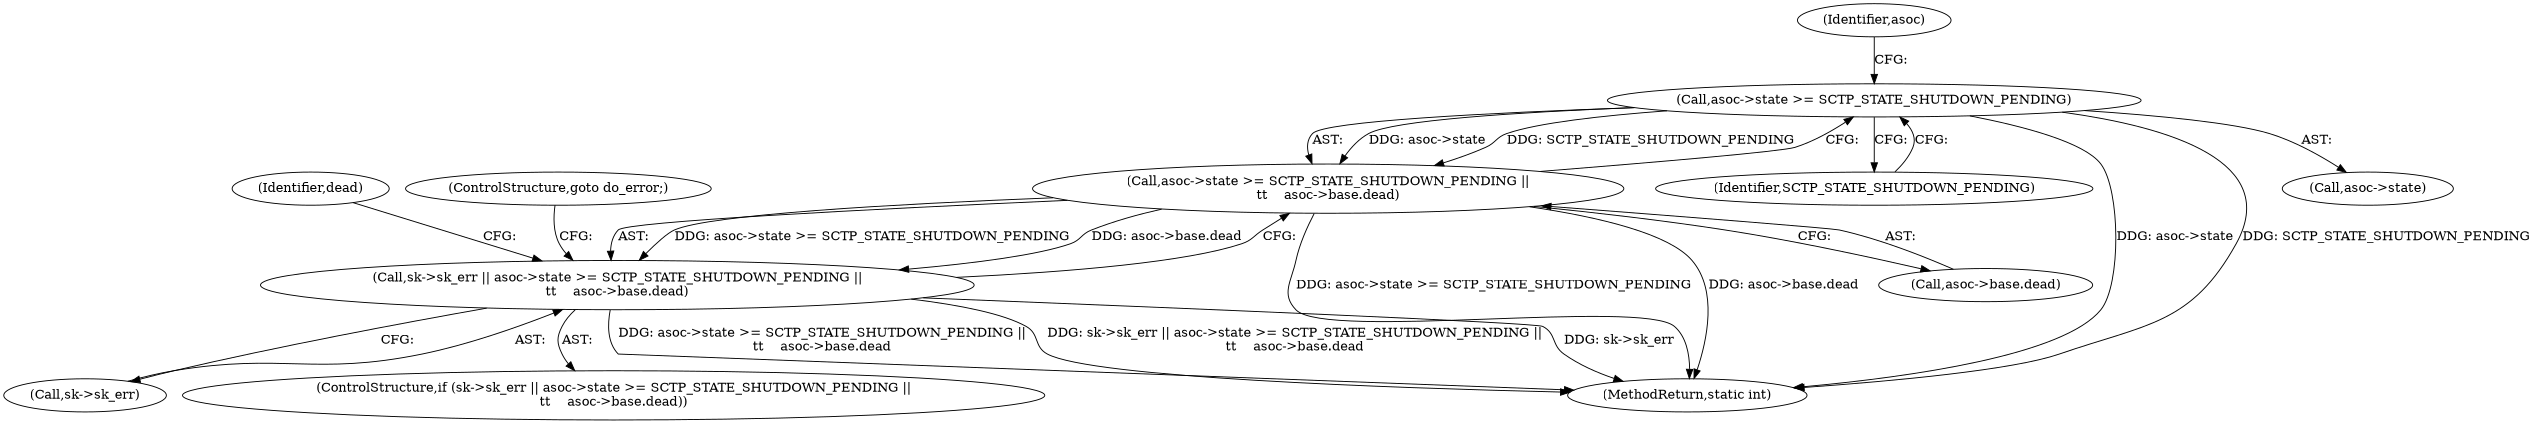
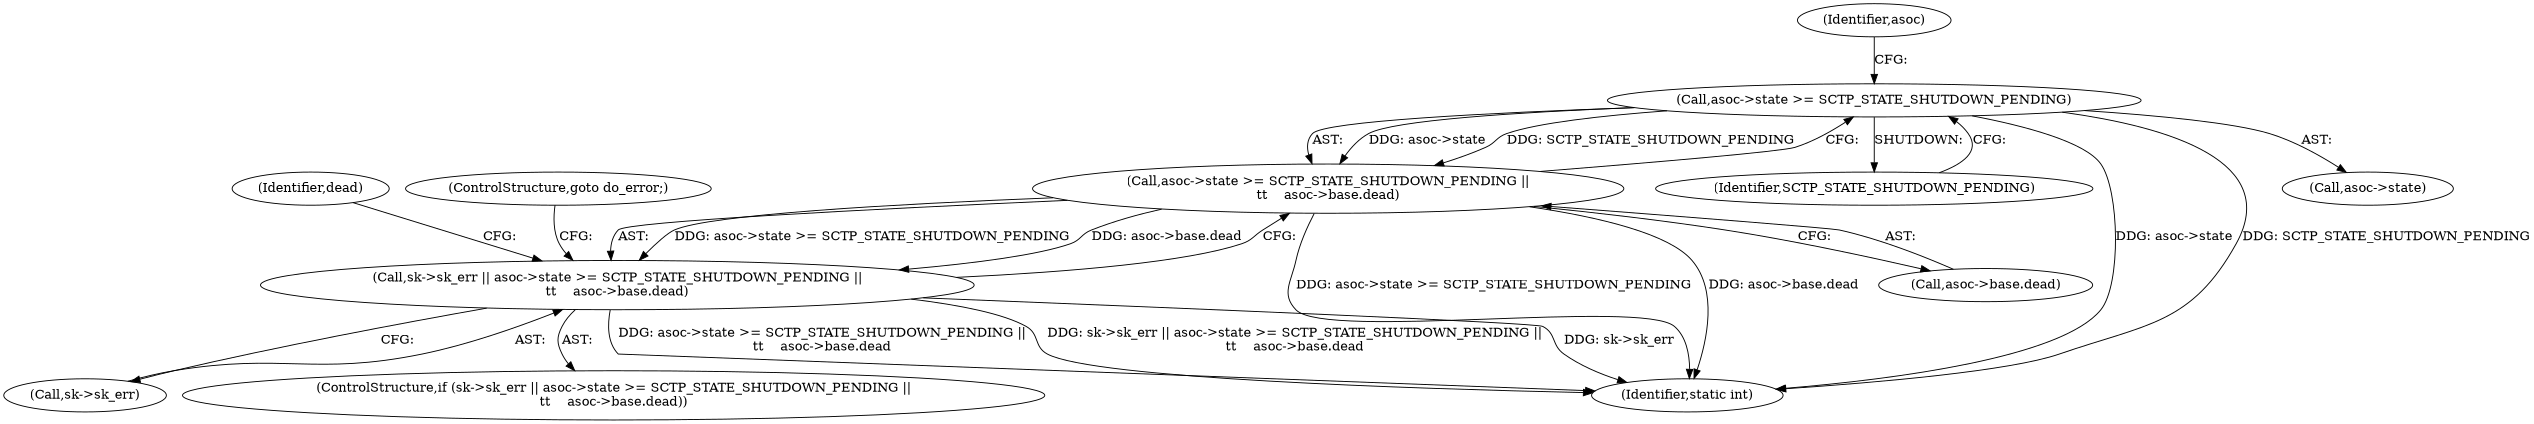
edge "(Call,asoc->state >= SCTP_STATE_SHUTDOWN_PENDING)" -> "(Identifier,SCTP_STATE_SHUTDOWN_PENDING)": label "CFG: " -> "SHUTDOWN: "
node "(MethodReturn,static int)": label "(MethodReturn,static int)" -> "(Identifier,static int)"
